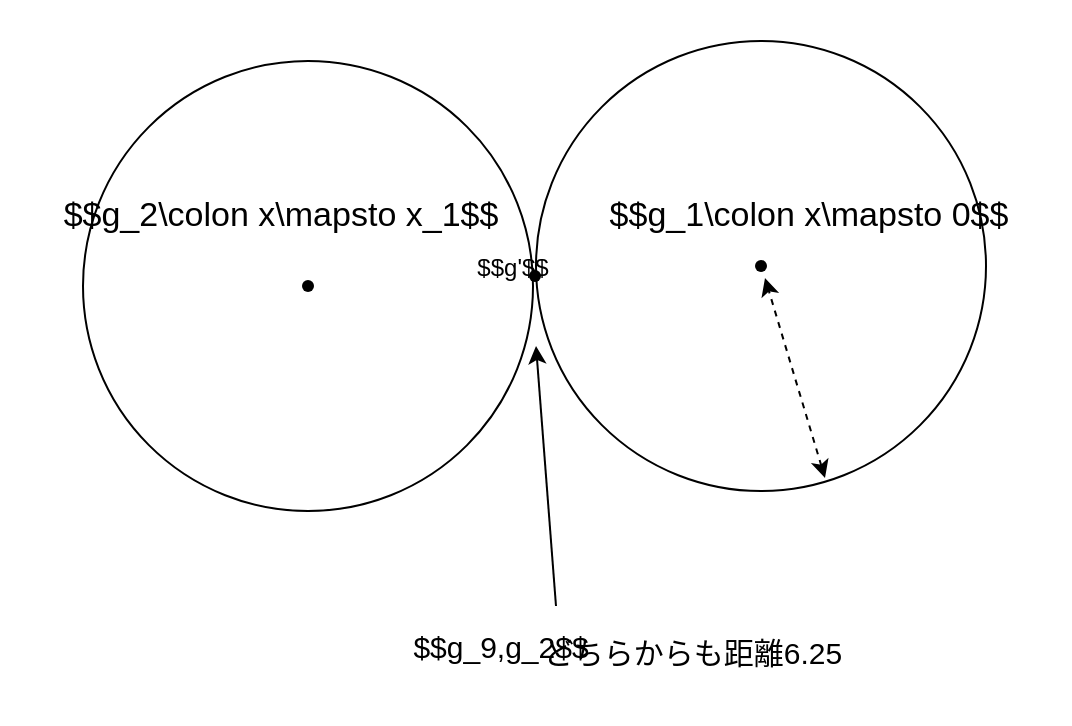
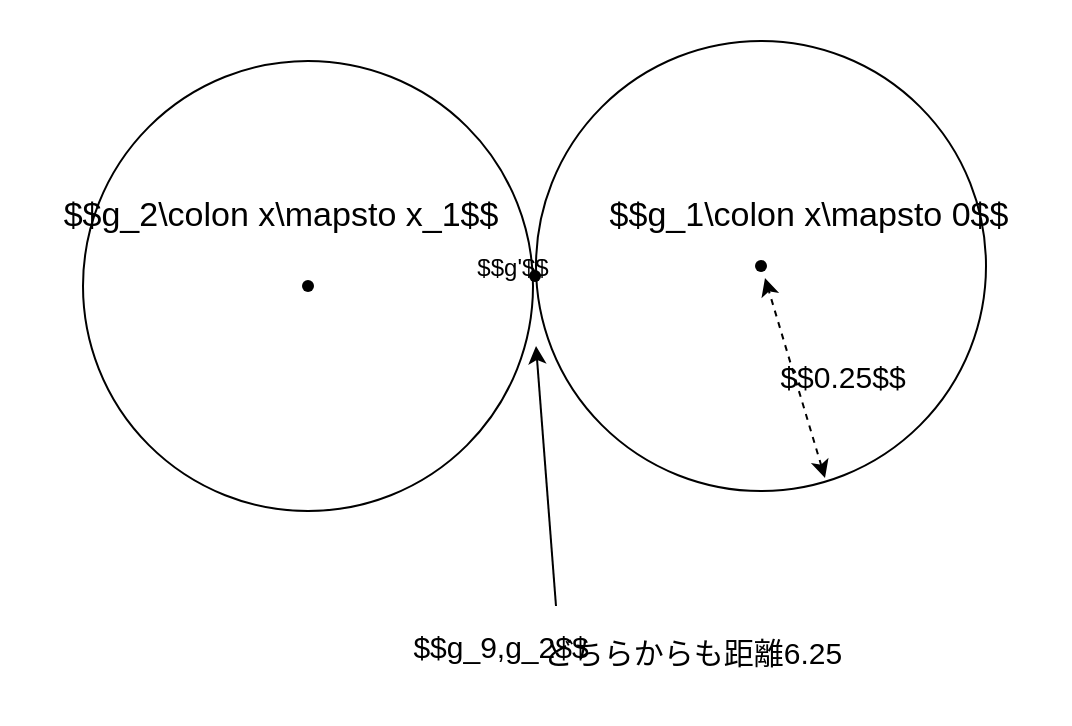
node "$$0.25$$": added
